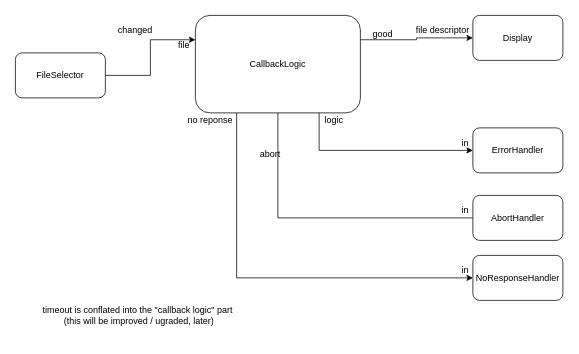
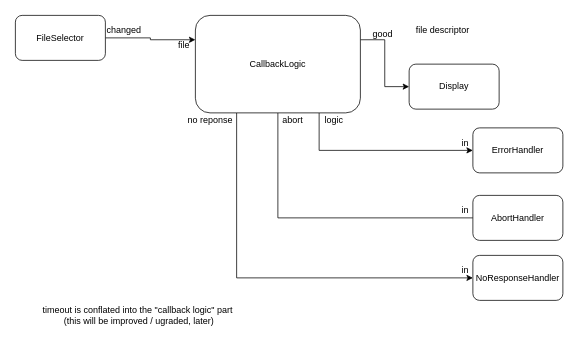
node "changed": moved (135, 30) -> (124, 30)
node "Display": moved (518, 38) -> (454, 87)
node "FileSelector": moved (60, 75) -> (60, 38)
node "abort": moved (270, 154) -> (293, 120)
